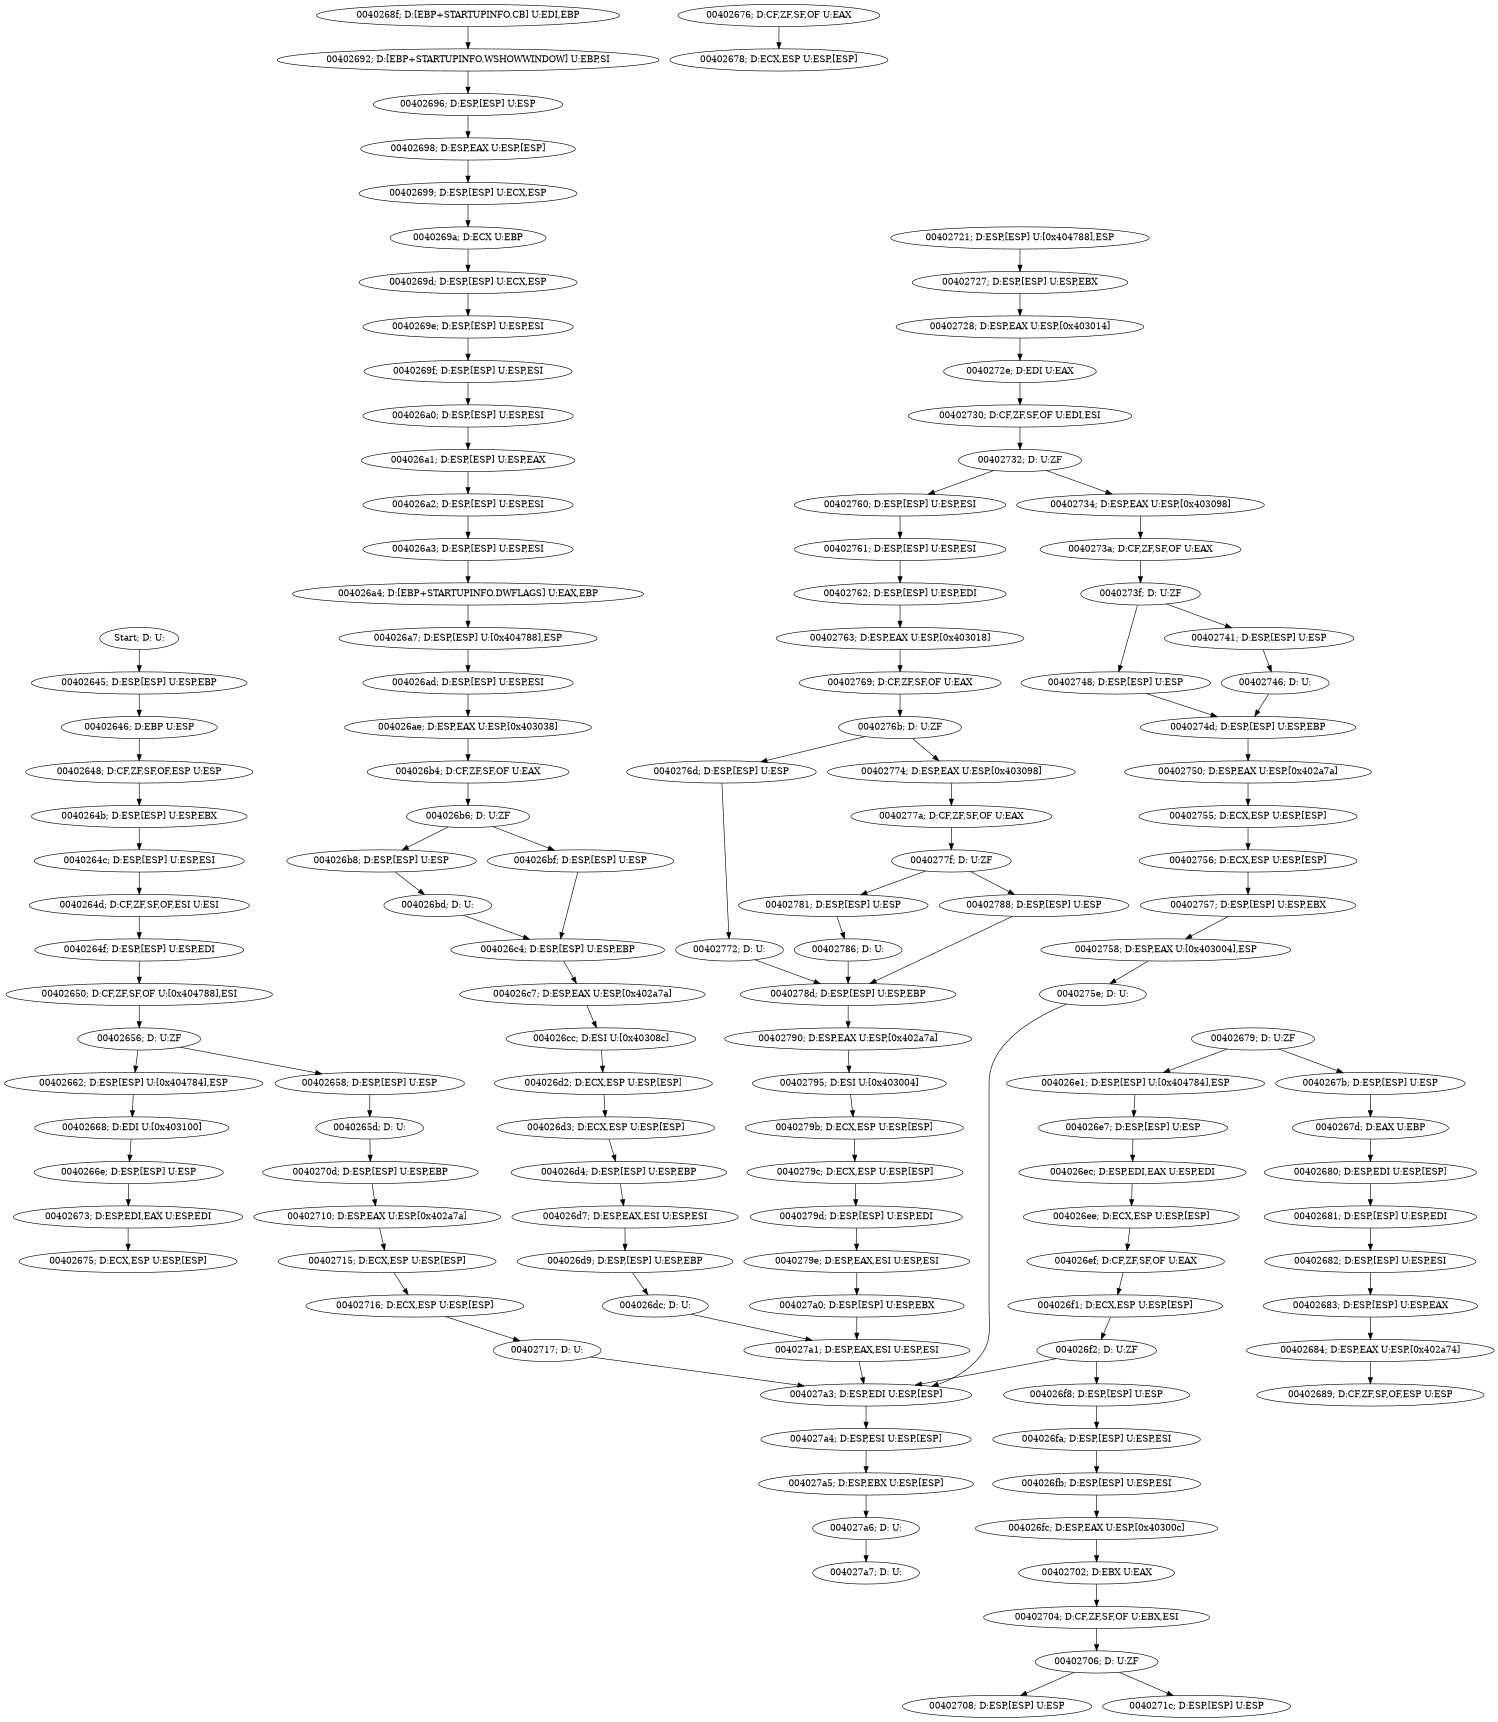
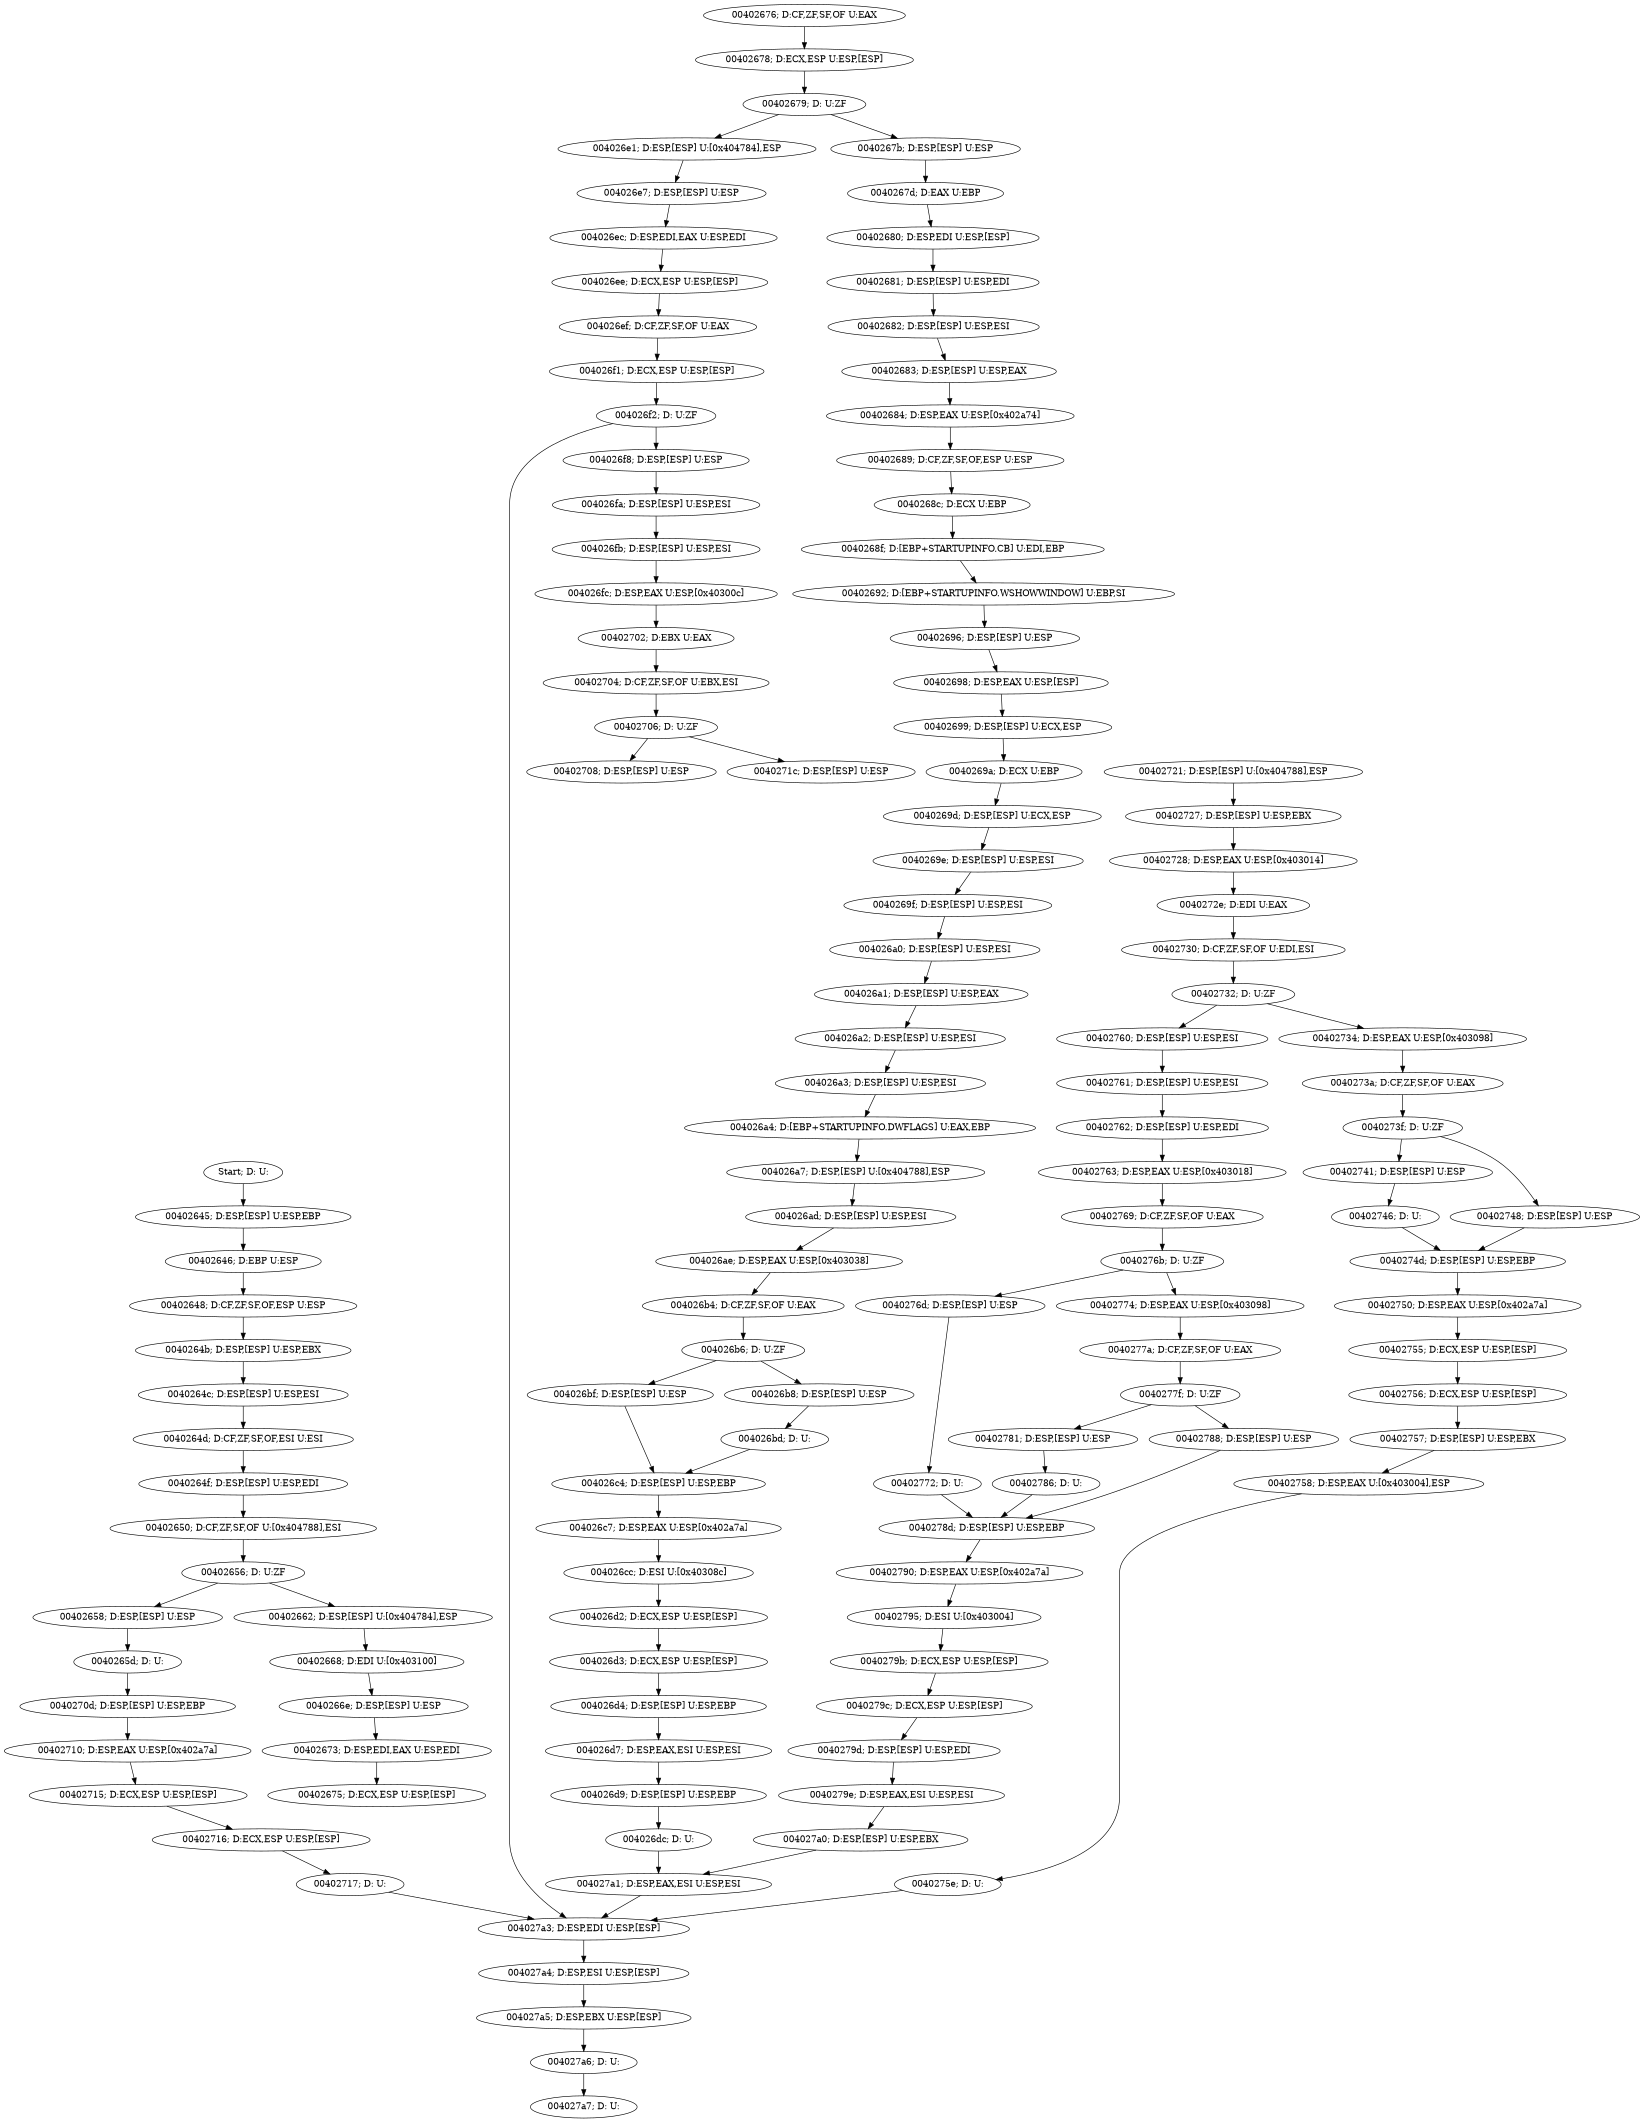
edge "00402678; D:ECX,ESP U:ESP,[ESP]" -> "00402679; D: U:ZF": added
node "0040268c; D:ECX U:EBP": added
